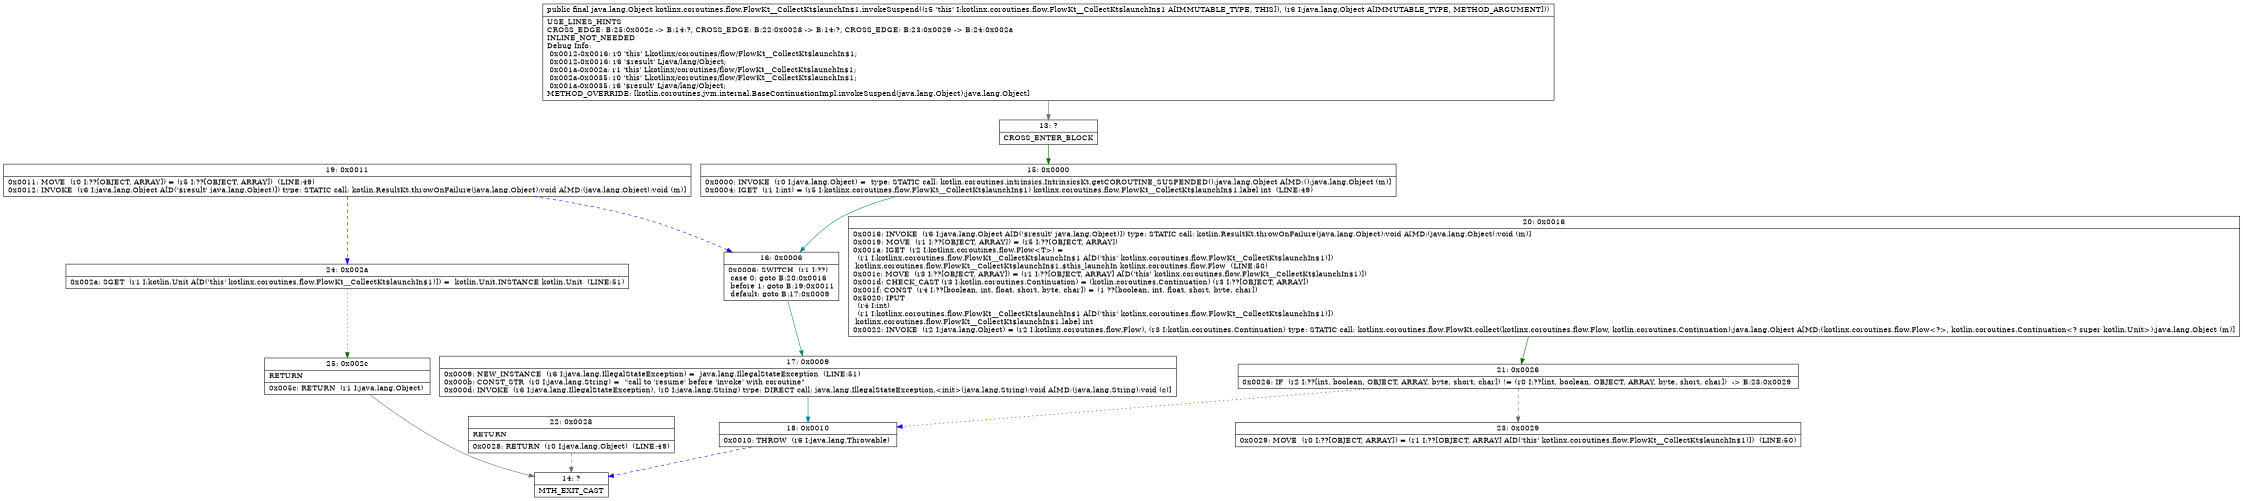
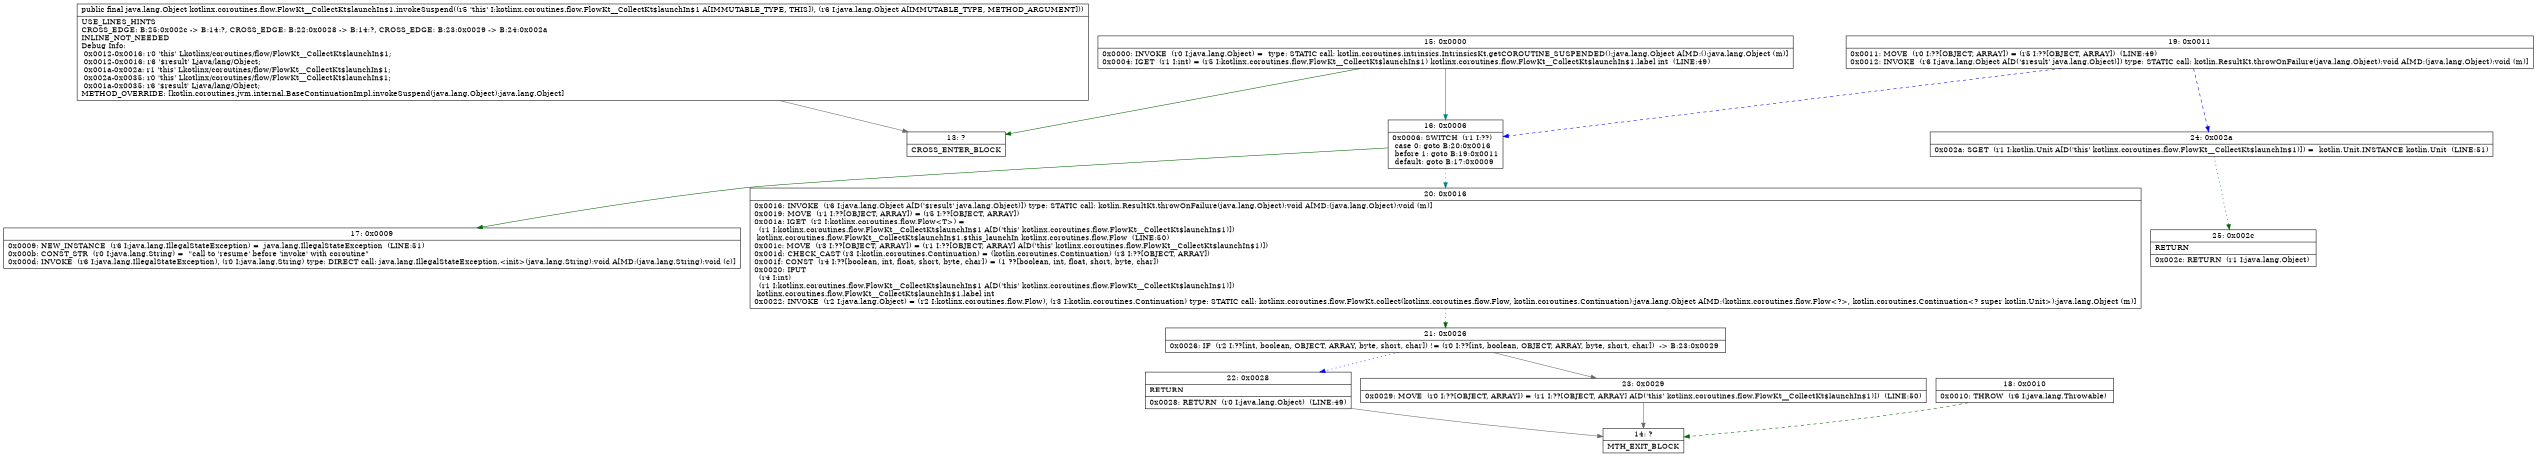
edge "13: ?" -> "15: 0x0000": reversed
edge "16: 0x0006" -> "20: 0x0016": added
node "20: 0x0016": text "0x5020: IPUT" -> "0x0020: IPUT"
edge "16: 0x0006" -> "17: 0x0009": color teal -> darkgreen
edge "20: 0x0016" -> "21: 0x0026": style solid -> dotted
node "25: 0x002c": text "0x005c: RETURN  (r1 I:java.lang.Object)" -> "0x002c: RETURN  (r1 I:java.lang.Object)"
edge "21: 0x0026" -> "23: 0x0029": style dashed -> solid
edge "17: 0x0009" -> "18: 0x0010": removed
edge "21: 0x0026" -> "18: 0x0010": now "21: 0x0026" -> "22: 0x0028"
edge "25: 0x002c" -> "14: ?": now "23: 0x0029" -> "14: ?"
edge "22: 0x0028" -> "14: ?": style dashed -> solid
edge "18: 0x0010" -> "14: ?": color blue -> darkgreen
node "14: ?": text "MTH_EXIT_CAST" -> "MTH_EXIT_BLOCK"
